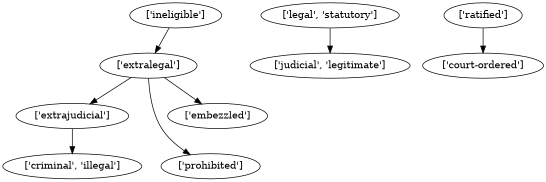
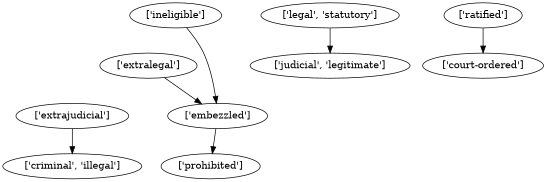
edge "['ineligible']" -> "['extralegal']": now "['ineligible']" -> "['embezzled']"
edge "['extralegal']" -> "['extrajudicial']": removed
edge "['extralegal']" -> "['prohibited']": now "['embezzled']" -> "['prohibited']"
